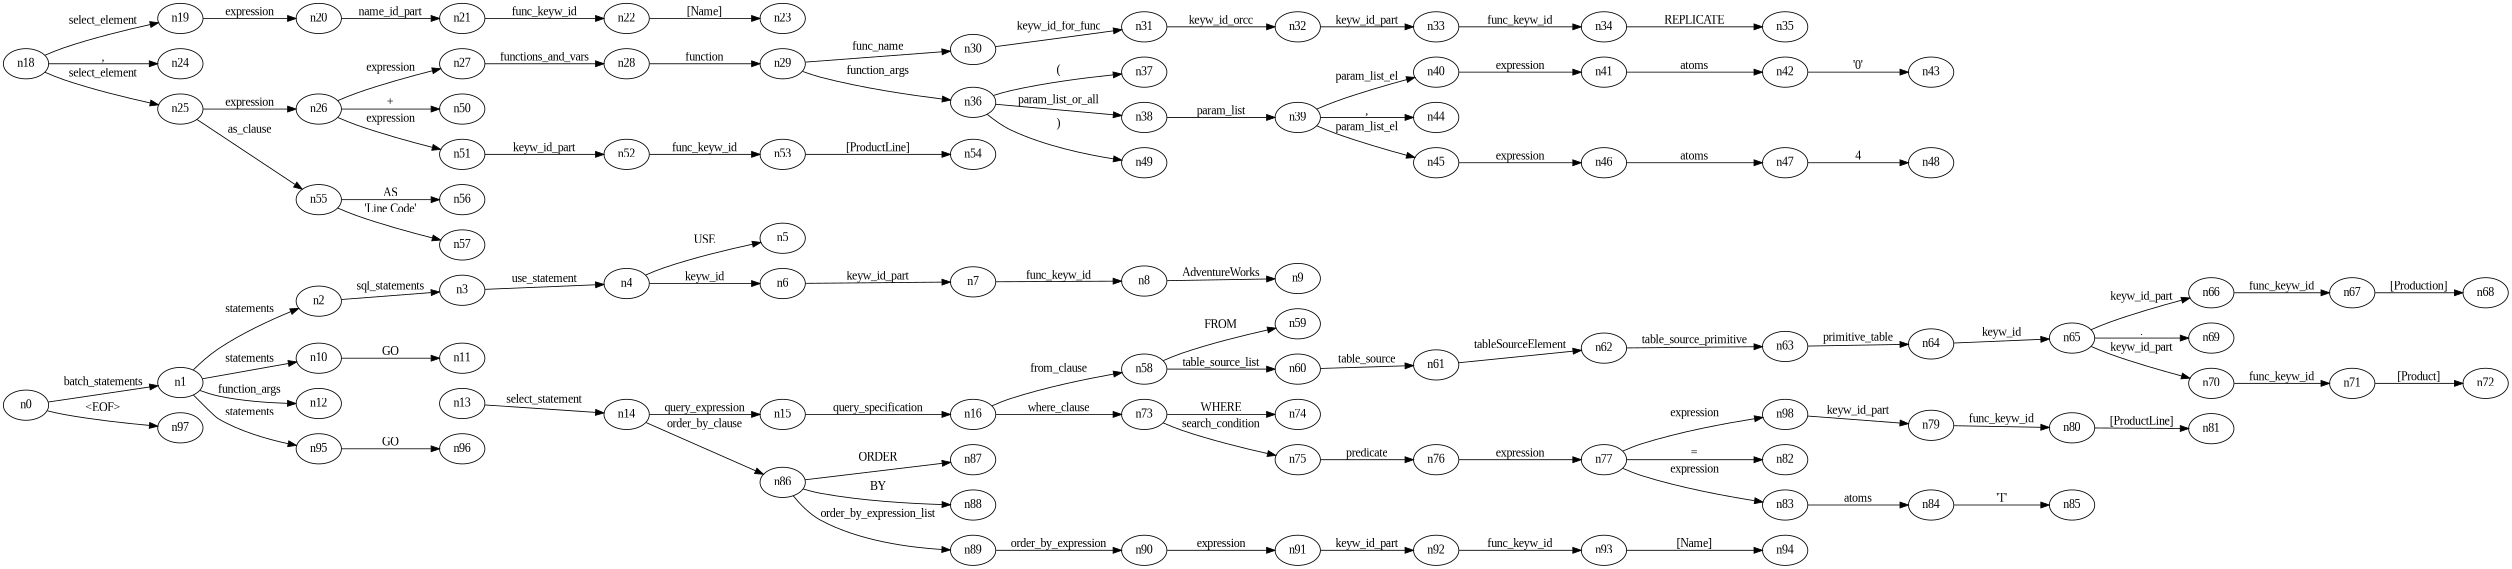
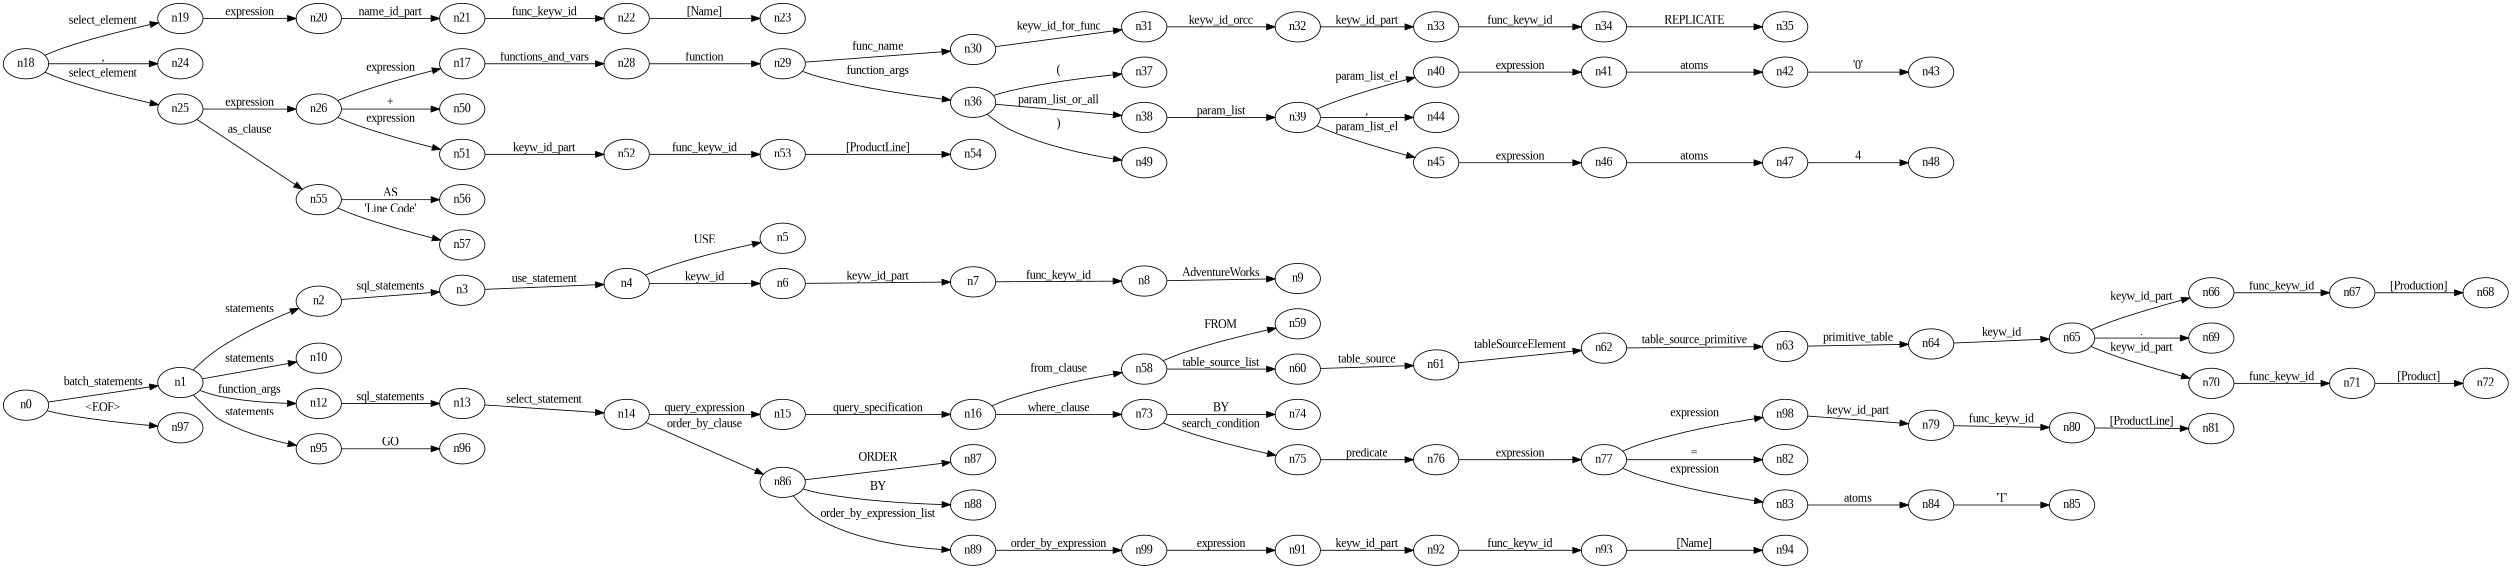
node "n27": label "n27" -> "n17"
node "n11": removed
edge "n12" -> "n13": added, label "sql_statements"
edge "n73" -> "n74": label "WHERE" -> "BY"
node "n90": label "n90" -> "n99"
